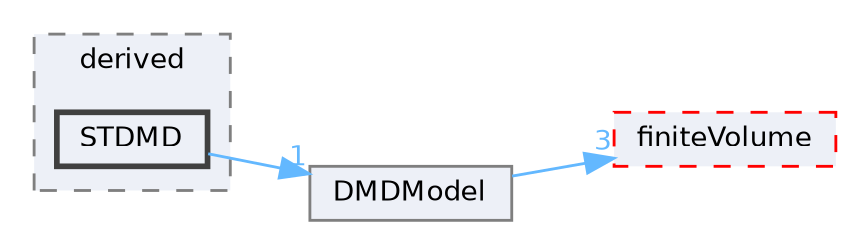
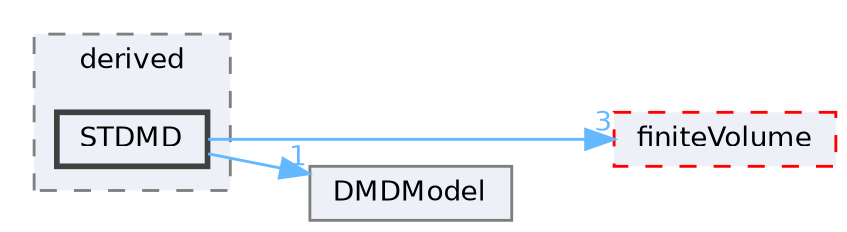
edge "DMDModel" -> "finiteVolume": now "STDMD" -> "finiteVolume"
